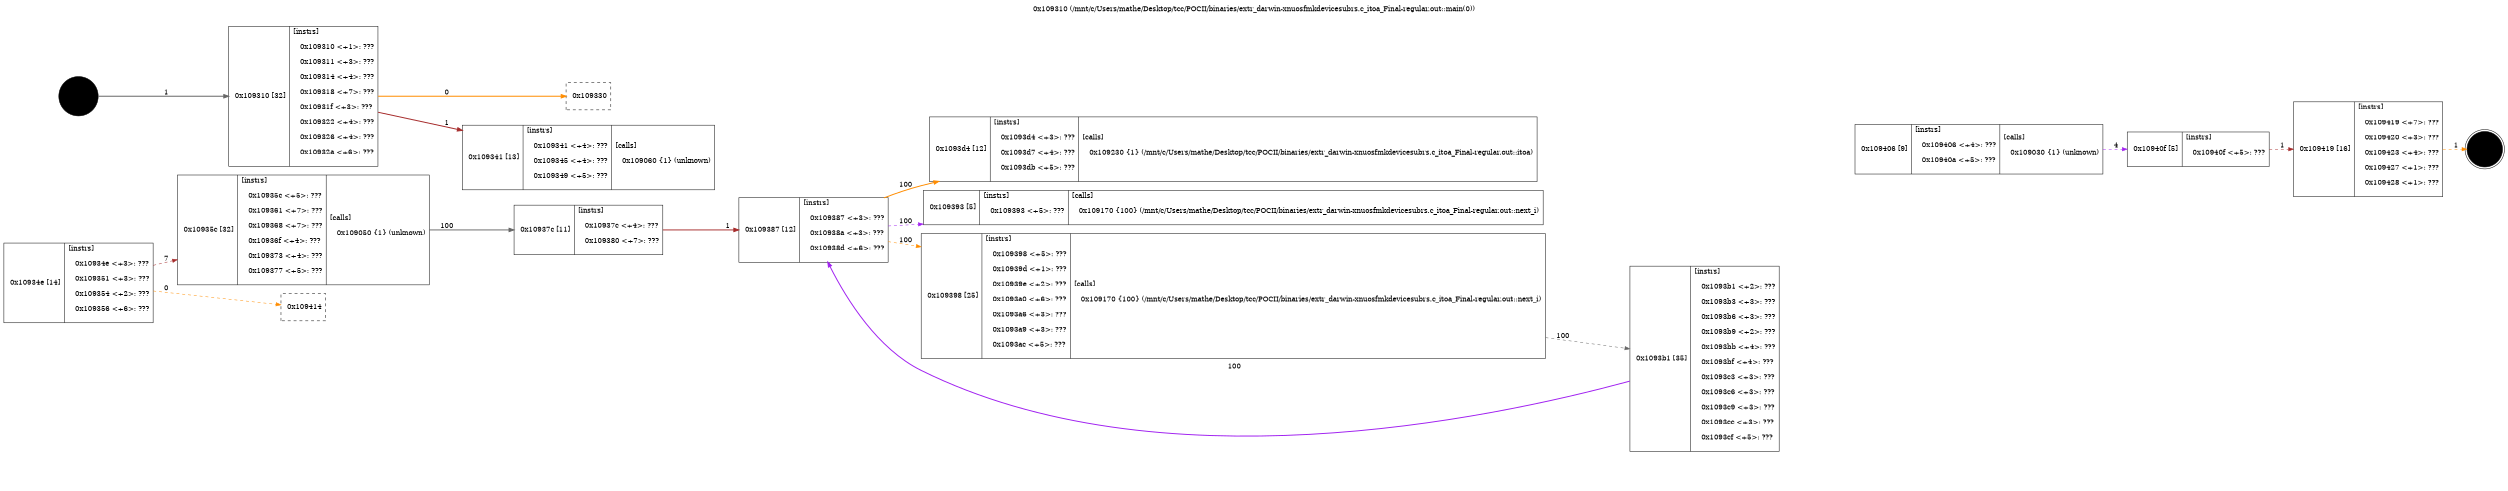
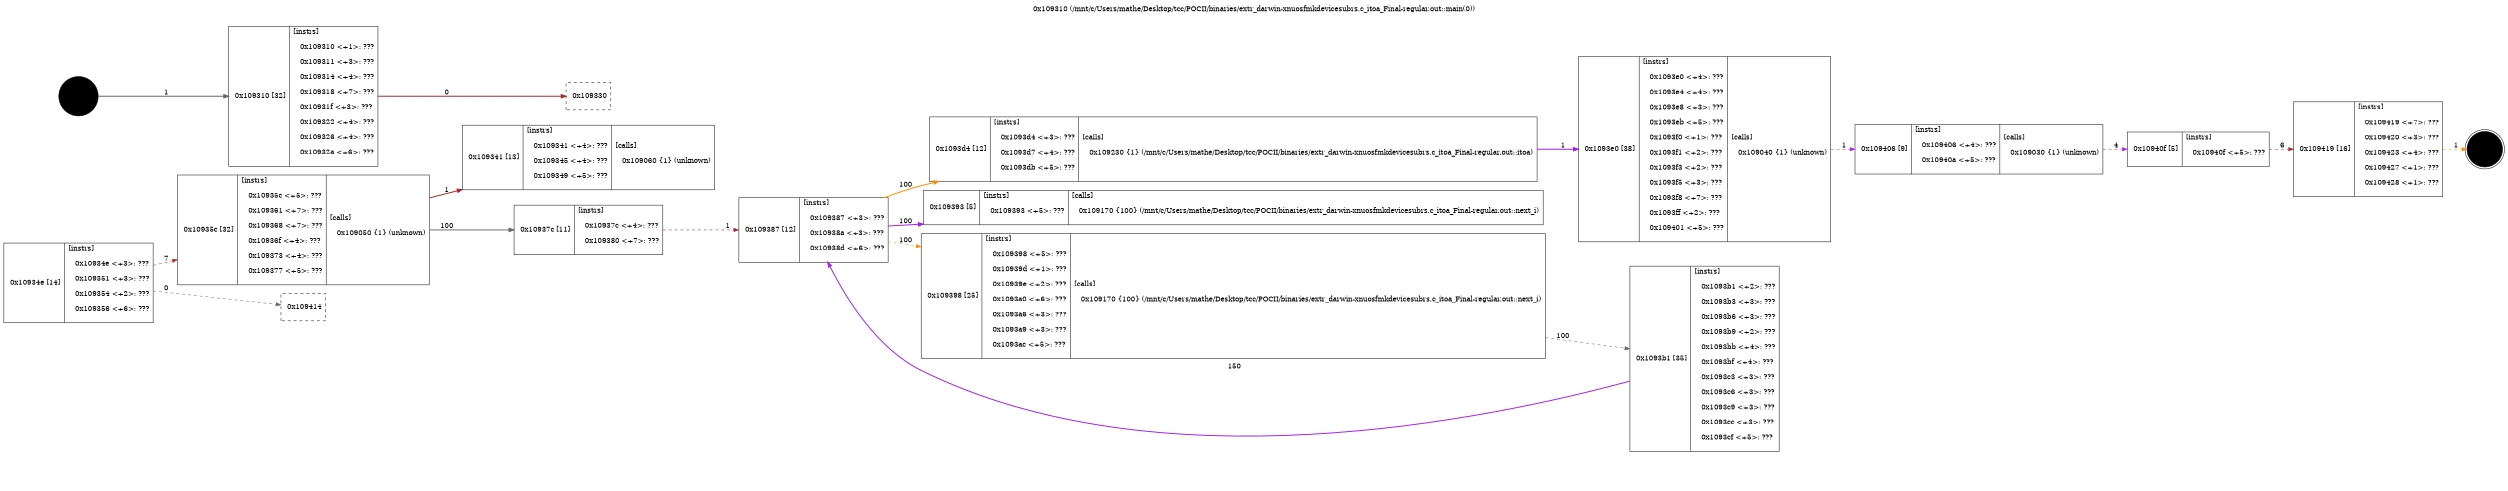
edge "0x109310 [32]" -> "0x109330": color darkorange -> brown
edge "0x109310 [32]" -> "0x109341 [13]": now "0x10935c [32]" -> "0x109341 [13]"
edge "0x10940f [5]" -> "0x109419 [16]": label " 1" -> " 6"
node "0x1093e0 [38]": added
edge "0x109387 [12]" -> "0x109393 [5]": style dashed -> bold
edge "0x10937c [11]" -> "0x109387 [12]": style bold -> dashed
edge "0x10934e [14]" -> "0x109414": color darkorange -> gray40
edge "0x1093b1 [35]" -> "0x109387 [12]": label " 100" -> " 150"
